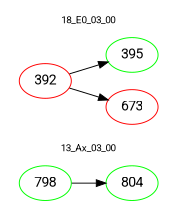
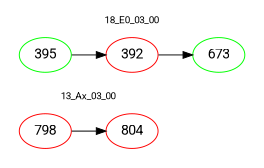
edge "392" -> "395": reversed
node "673": color red -> green
node "798": color green -> red
node "804": color green -> red
